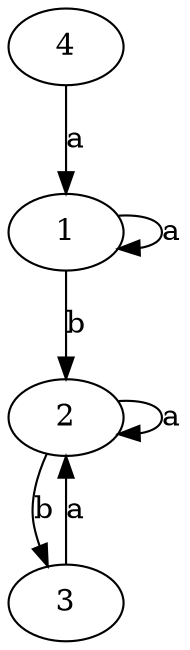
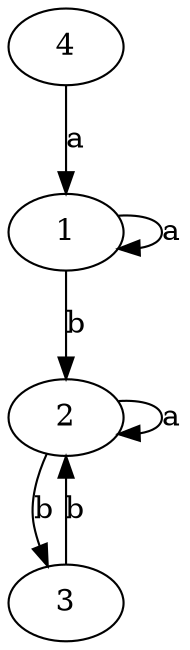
edge "3" -> "2": label "a" -> "b"
